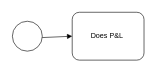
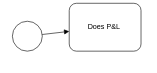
node "Does P&L": moved (108, 36) -> (105, 27)
